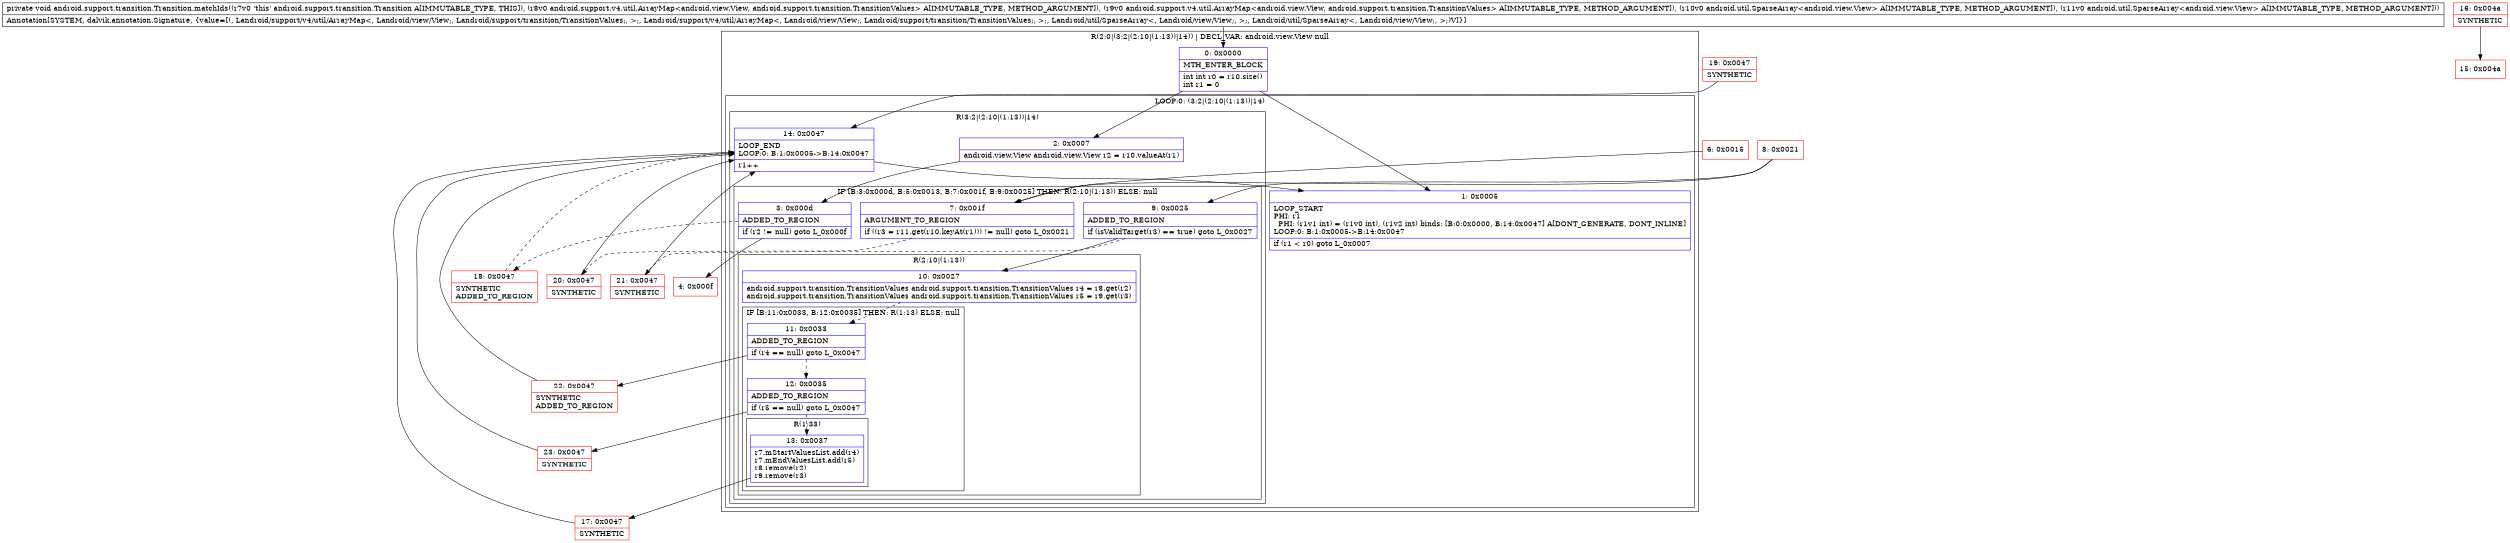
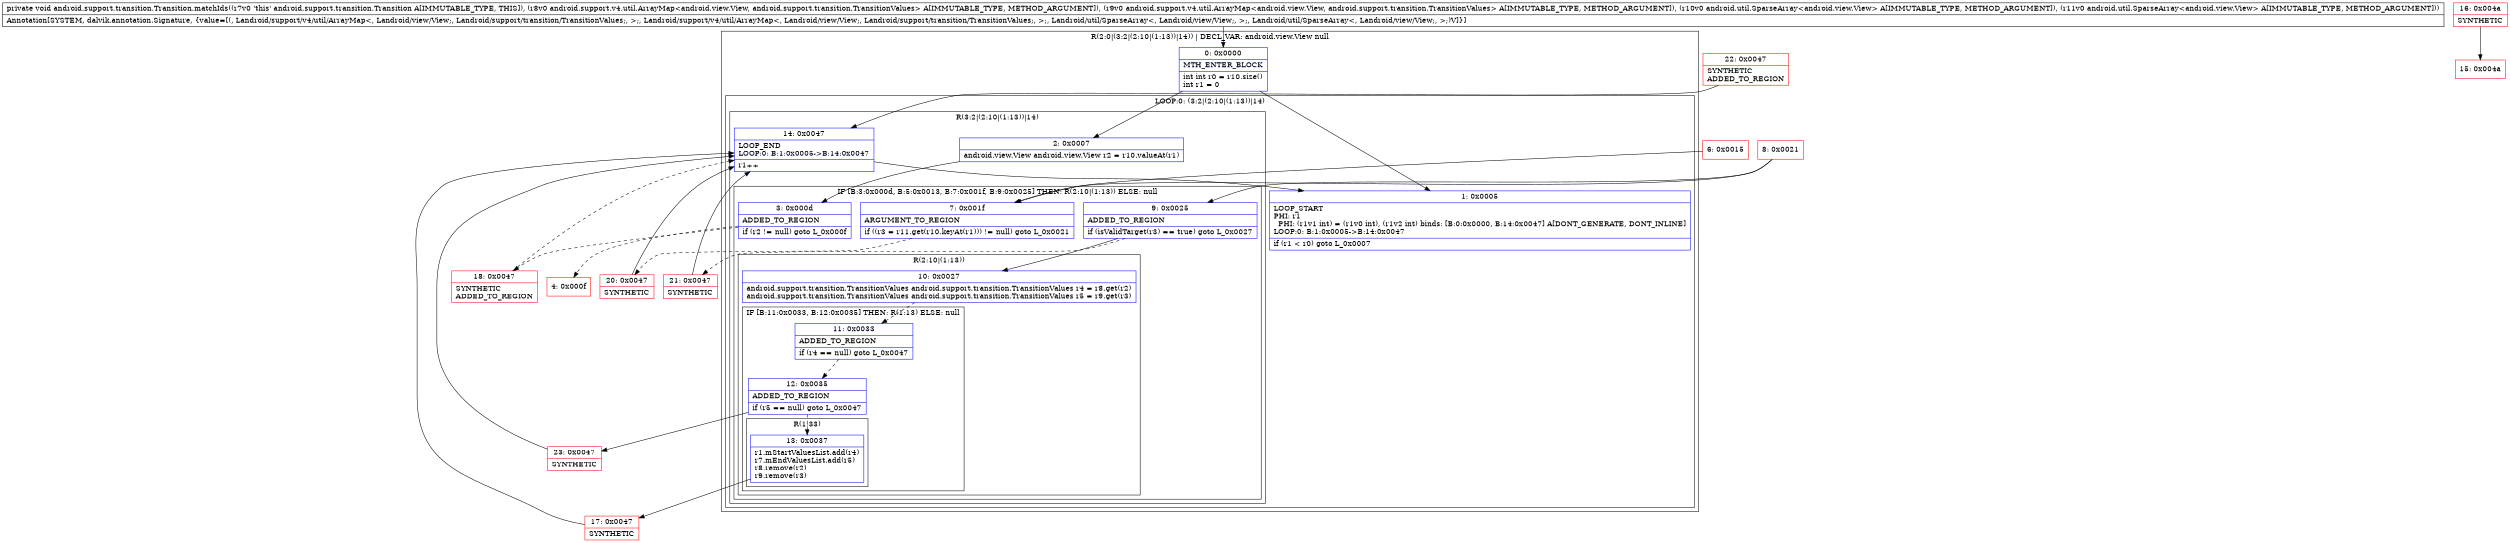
node "19: 0x0047": removed
edge "3: 0x000d" -> "4: 0x000f": style solid -> dashed
edge "11: 0x0033" -> "22: 0x0047": removed
node "13: 0x0037": text "r7.mStartValuesList.add(r4)" -> "r1.mStartValuesList.add(r4)"
